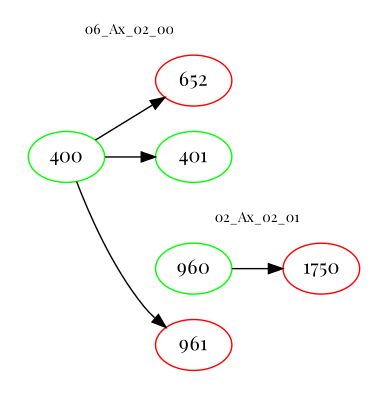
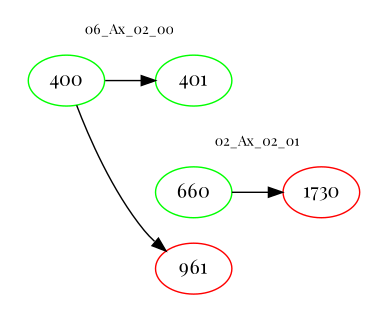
node "652": removed
node "960": label "960" -> "660"
node "1750": label "1750" -> "1730"
